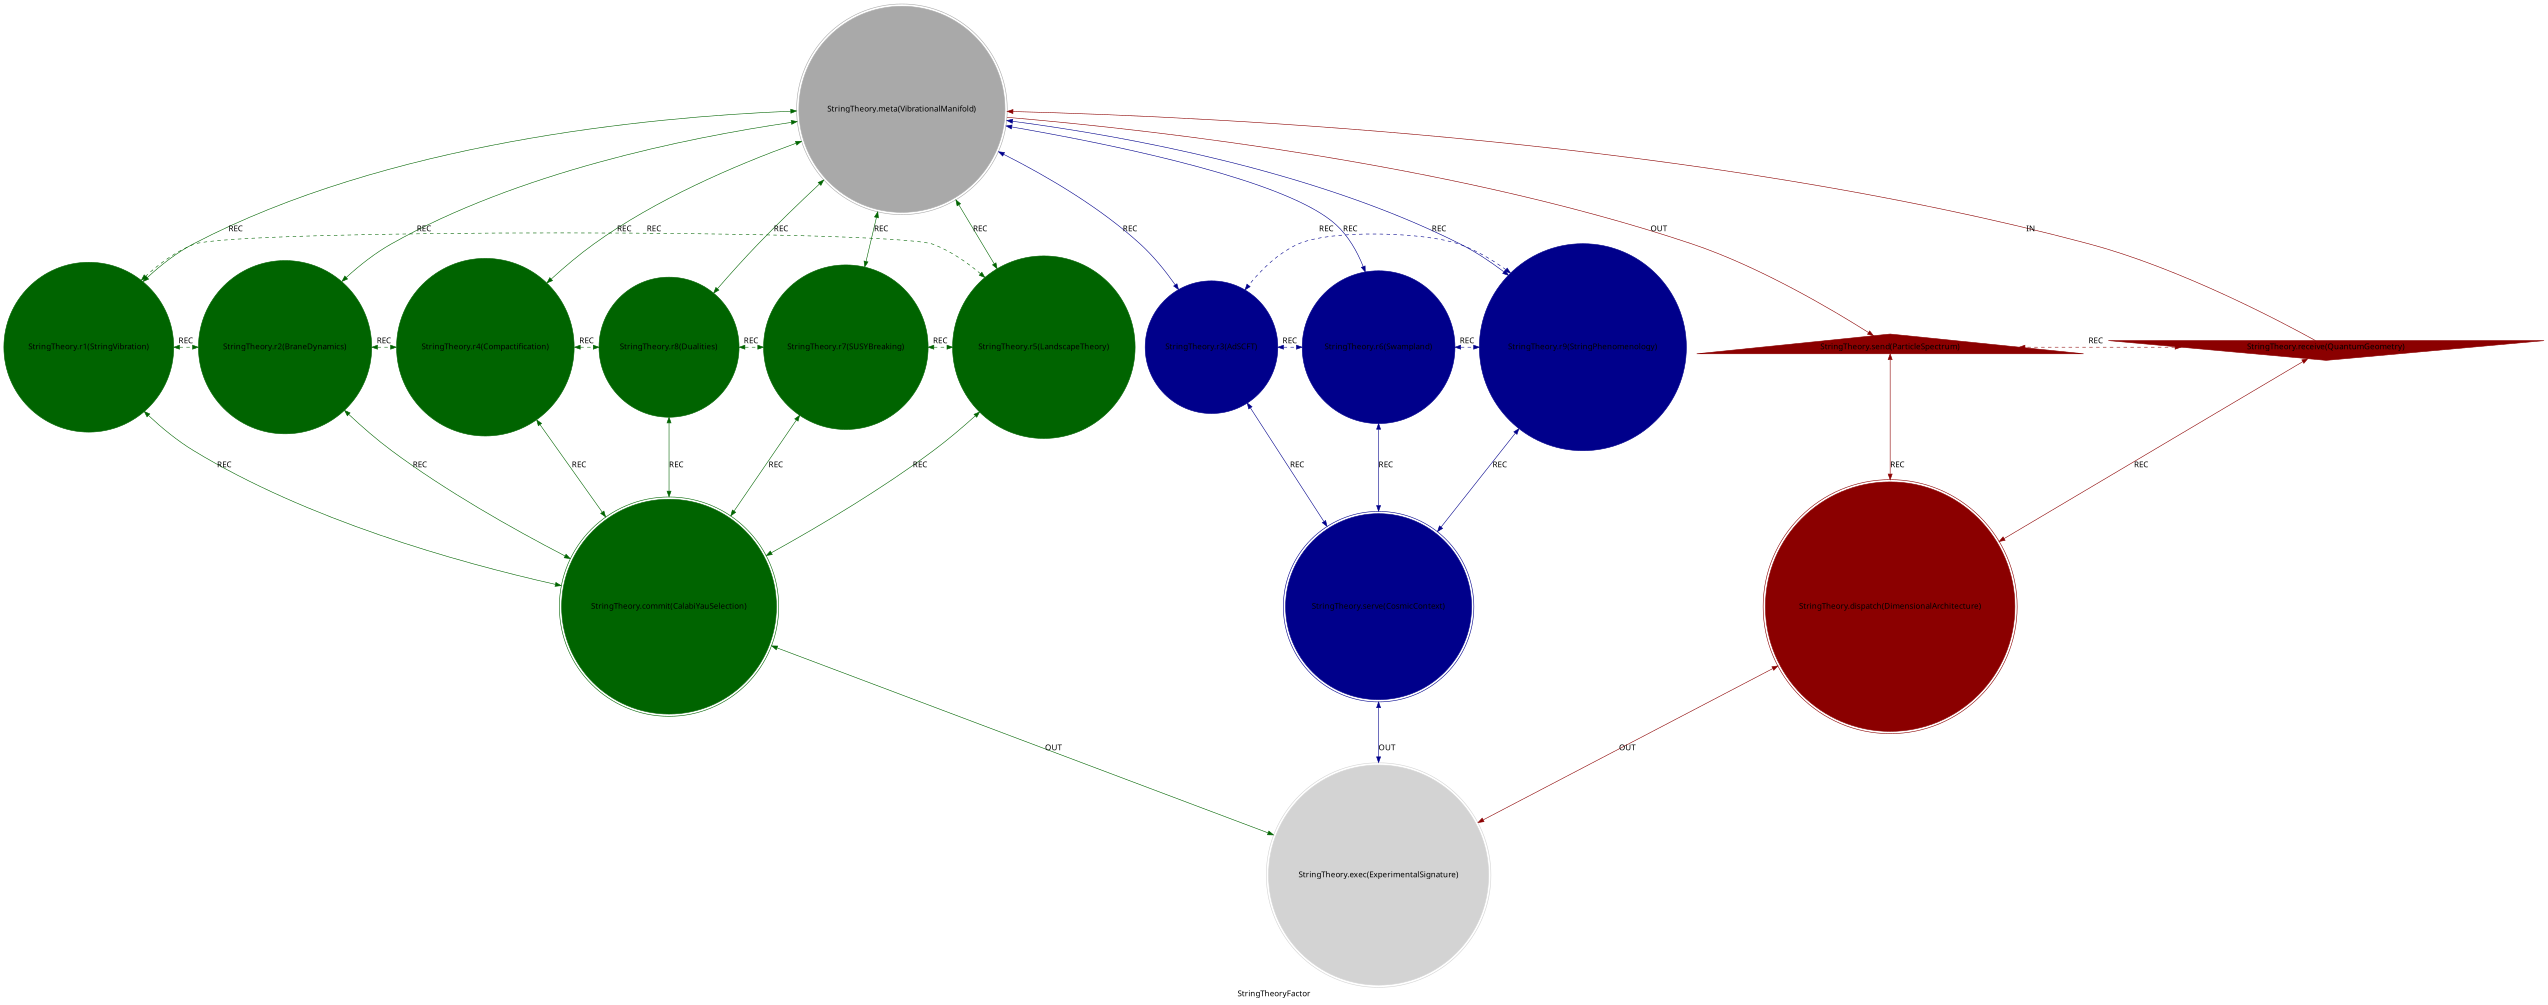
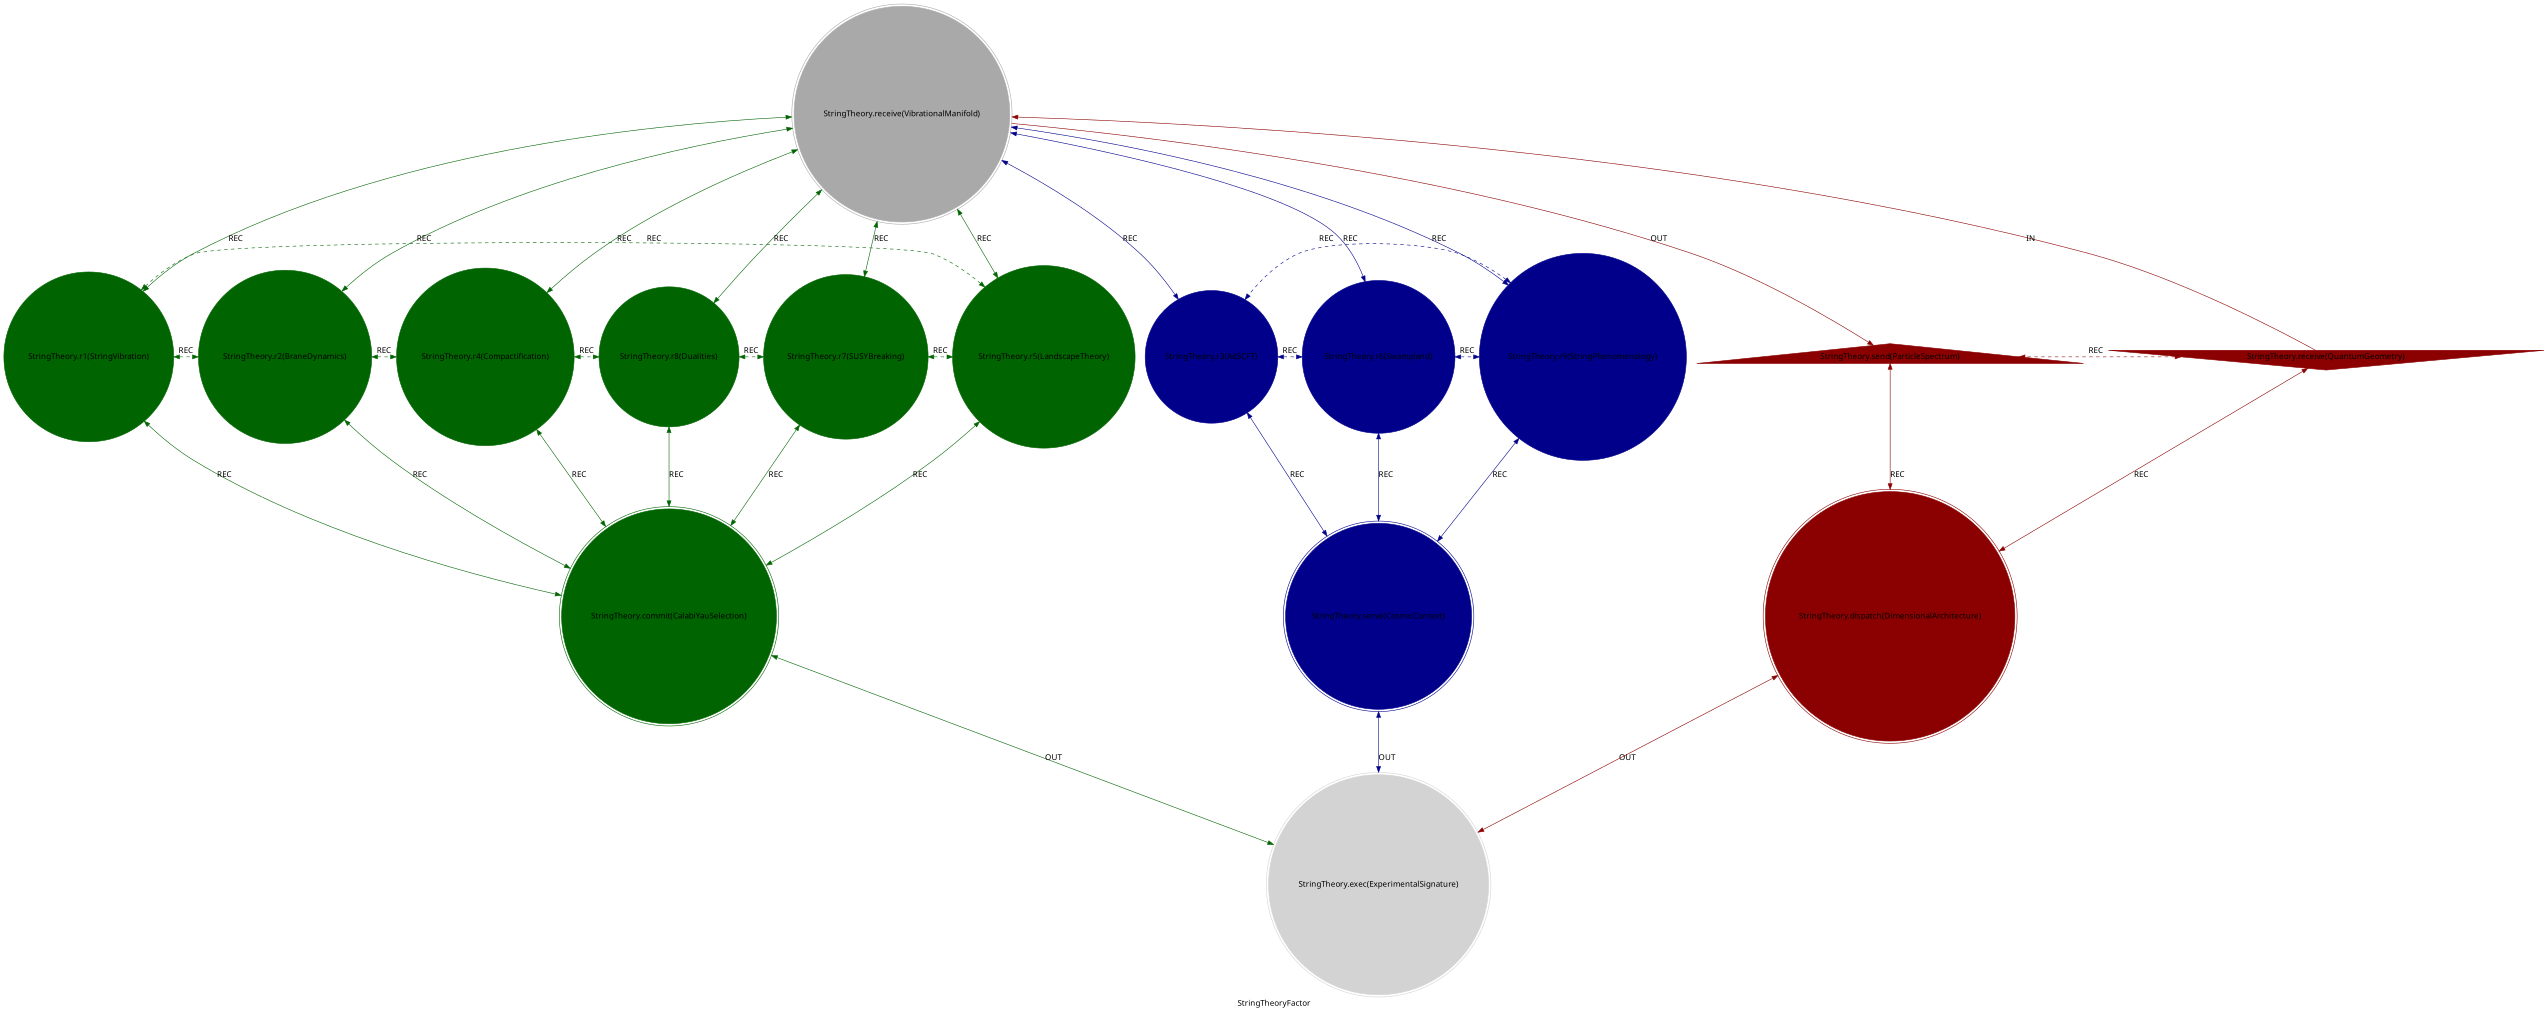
node "StringTheory.meta(VibrationalManifold)": label "StringTheory.meta(VibrationalManifold)" -> "StringTheory.receive(VibrationalManifold)"
